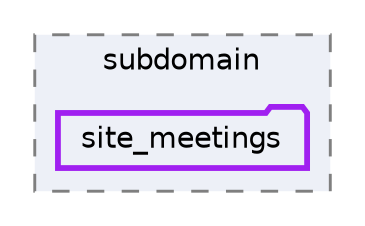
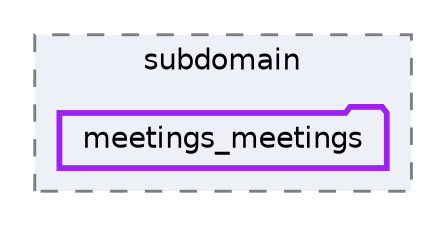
node "site_meetings": label "site_meetings" -> "meetings_meetings"
